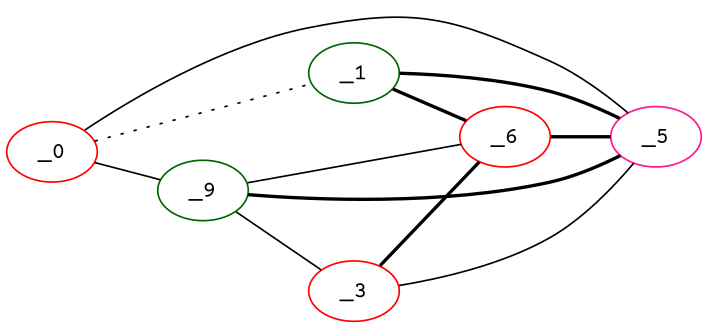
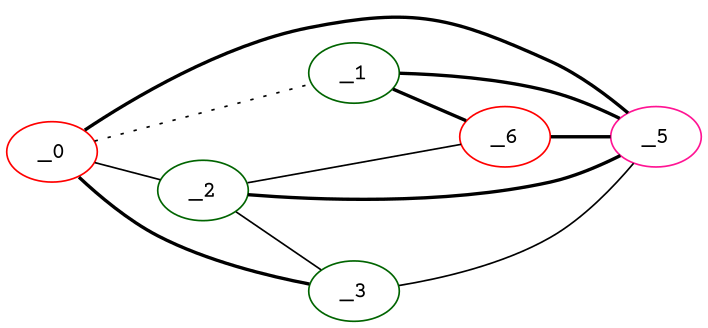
edge "_5" -- "_0": style solid -> bold
node "_9": label "_9" -> "_2"
edge "_6" -- "_3": now "_0" -- "_3"
node "_3": color red -> darkgreen
